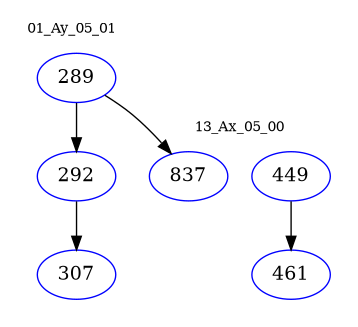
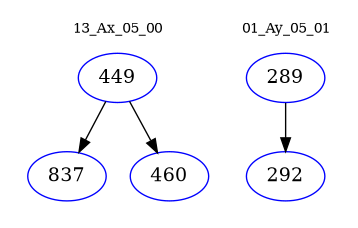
edge "289" -> "837": now "449" -> "837"
node "307": removed
node "461": label "461" -> "460"
